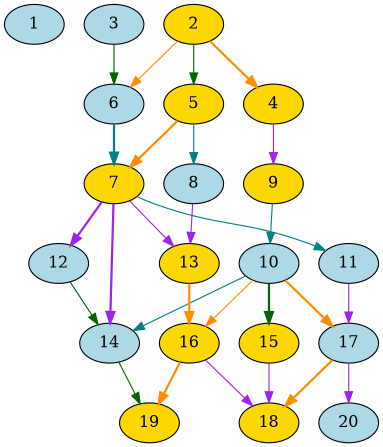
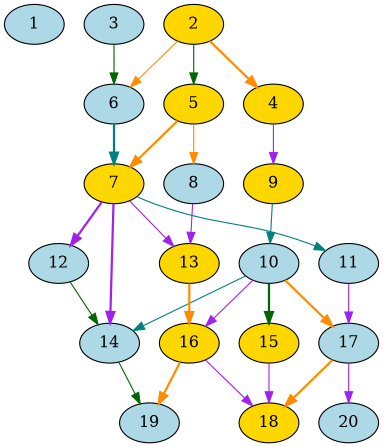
edge "5" -> "8": color teal -> darkorange
edge "10" -> "16": color darkorange -> purple
node "19": fillcolor gold -> lightblue
